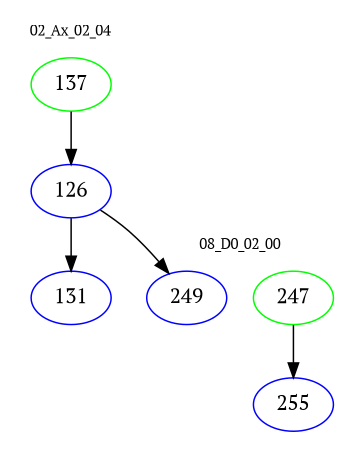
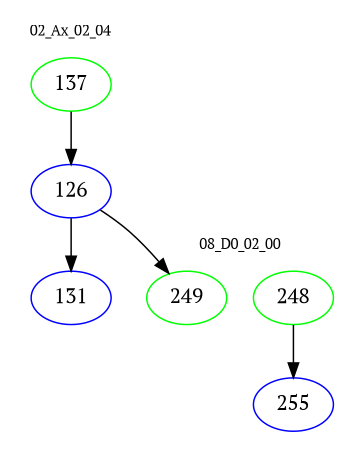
node "249": color blue -> green
node "247": label "247" -> "248"
